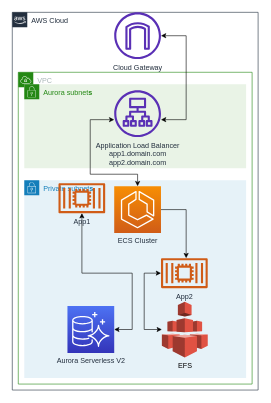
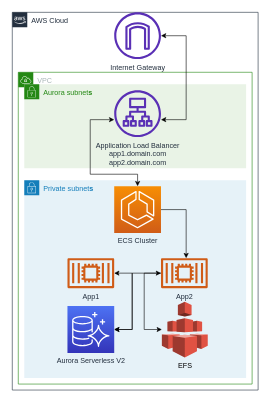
node "Cloud Gateway": label "Cloud Gateway" -> "Internet Gateway"
node "App1": moved (82, 198) -> (91, 273)
edge "App2" -> "Aurora Serverless V2": added
